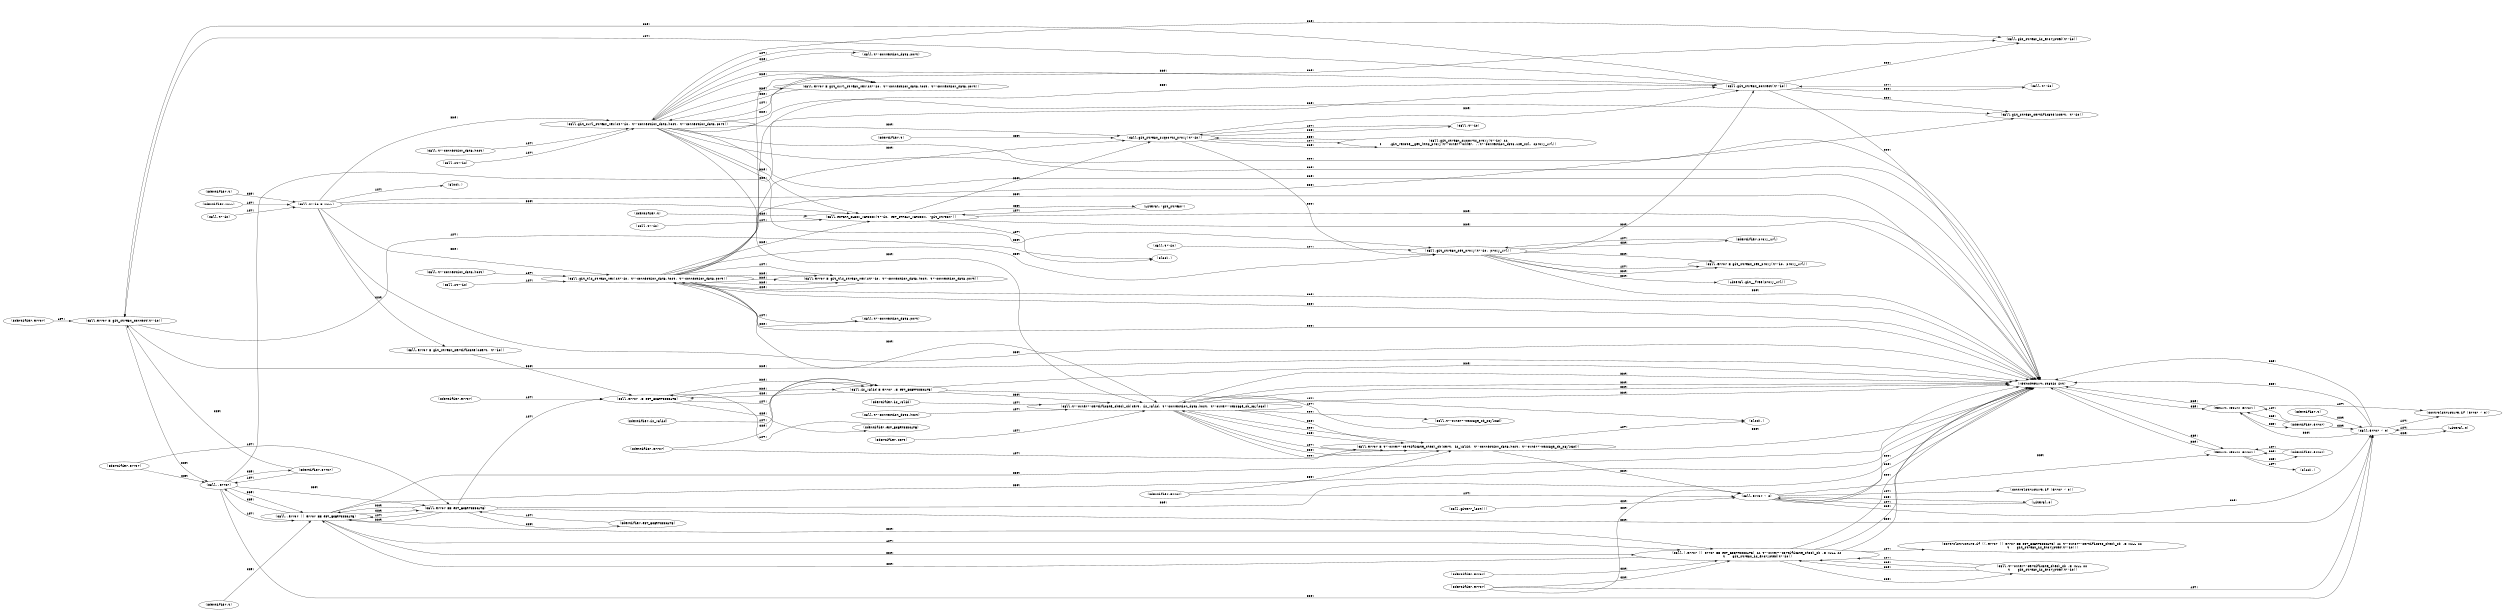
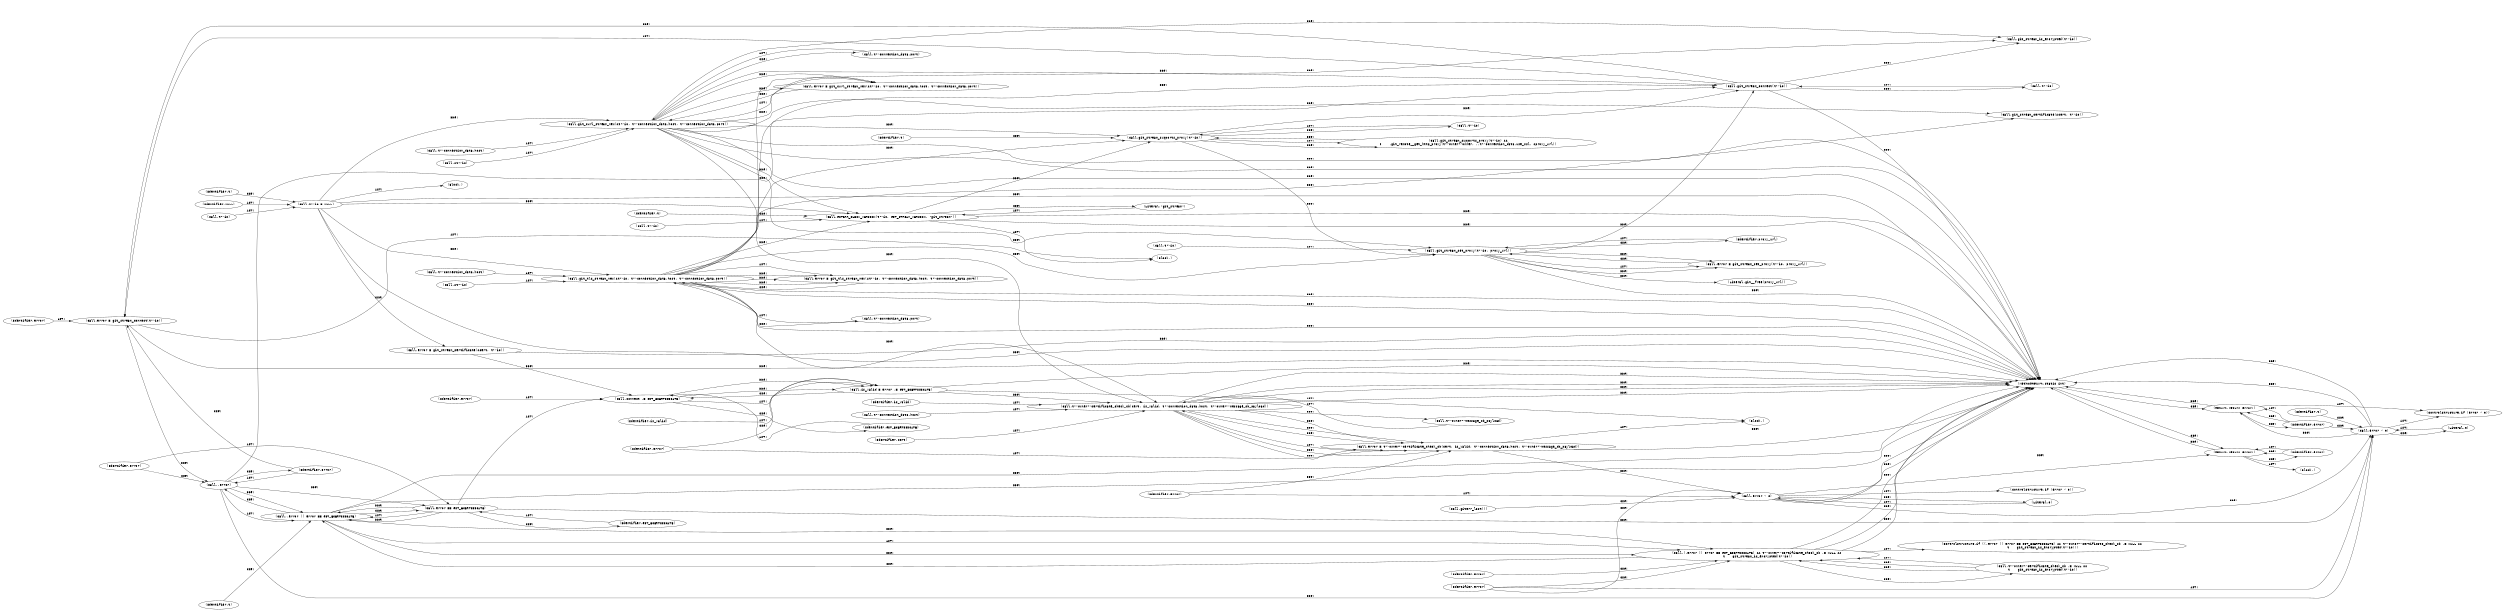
edge "(Call,git_stream_connect(t->io))" -> "(Call,git_stream_certificate(&cert, t->io))": removed, label "DDG:"
edge "(Call,error = git_stream_set_proxy(t->io, proxy_url))" -> "(Call,git_stream_set_proxy(t->io, proxy_url))": added, label "CFG:"
node "(Call,error != GIT_ECERTIFICATE)": label "(Call,error != GIT_ECERTIFICATE)" -> "(Call,connect != GIT_ECERTIFICATE)"
edge "(Call,error == GIT_ECERTIFICATE)" -> "(MethodReturn,static int)": now "(Call,error = git_stream_certificate(&cert, t->io))" -> "(MethodReturn,static int)"
